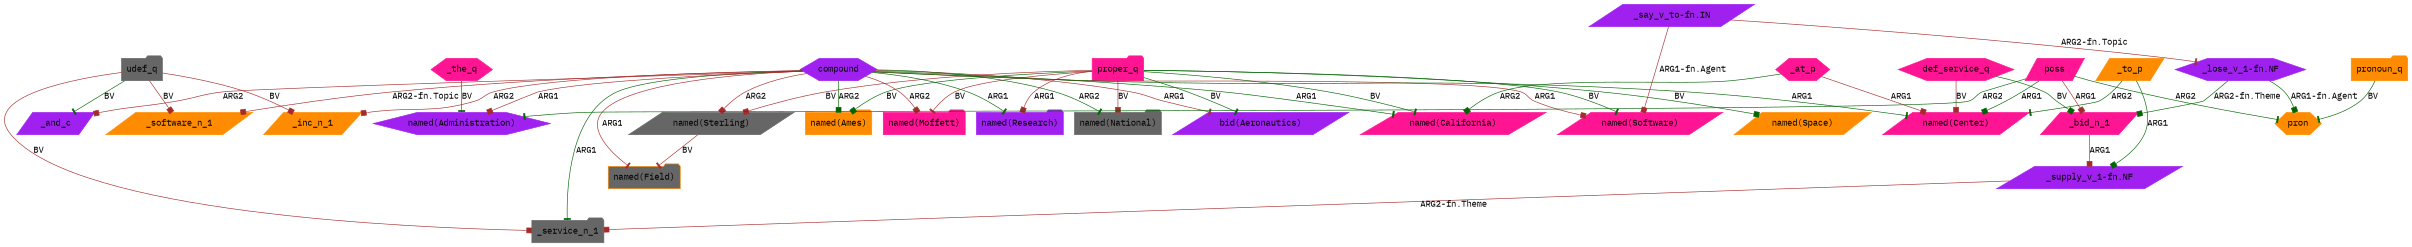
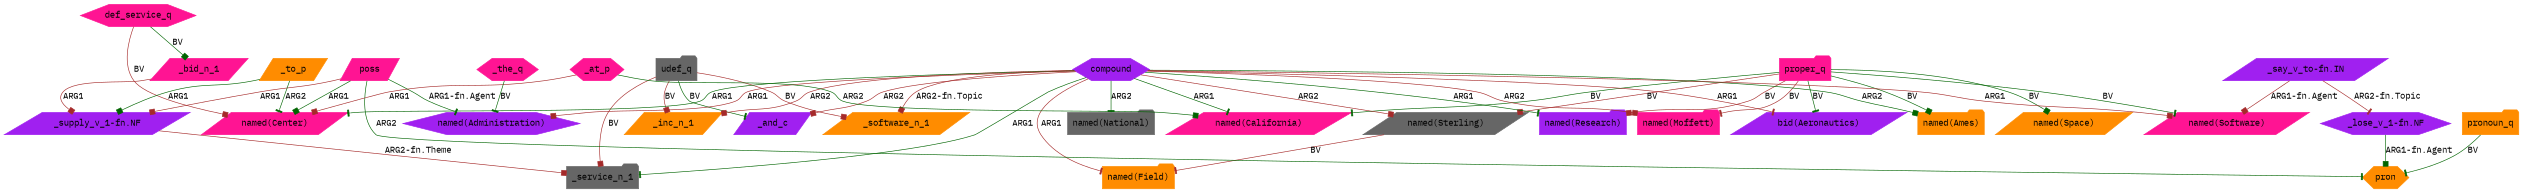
edge "proper_q" -> "named(National)": removed, label "BV"
edge "poss" -> "_bid_n_1": now "poss" -> "_supply_v_1-fn.NF"
edge "proper_q" -> "named(Research)": label "ARG1" -> "BV"
edge "poss" -> "named(Administration)": label "ARG2" -> "ARG1-fn.Agent"
edge "_lose_v_1-fn.NF" -> "_bid_n_1": removed, label "ARG2-fn.Theme"
node "named(Field)": fillcolor gray40 -> darkorange
